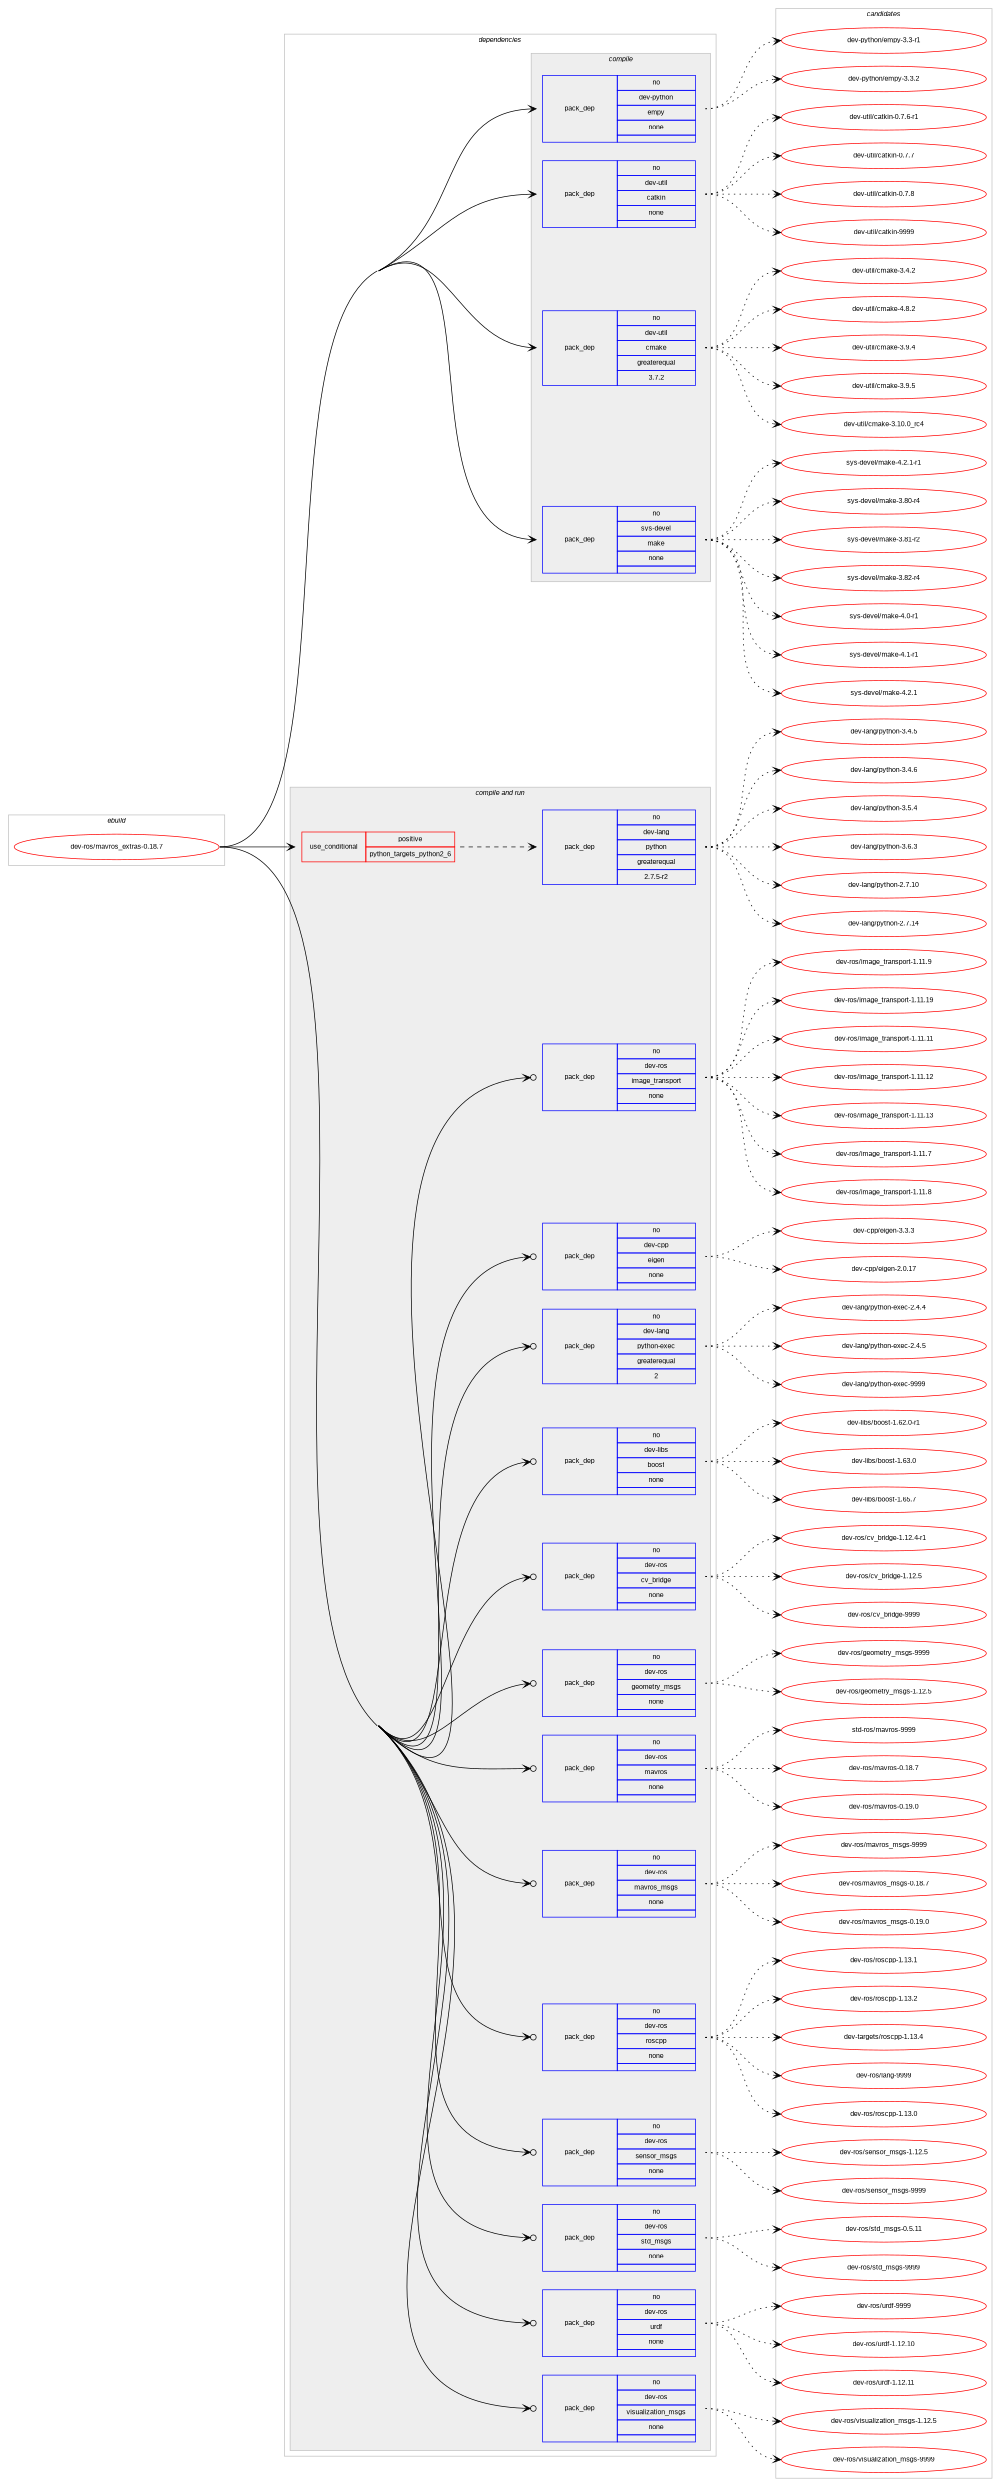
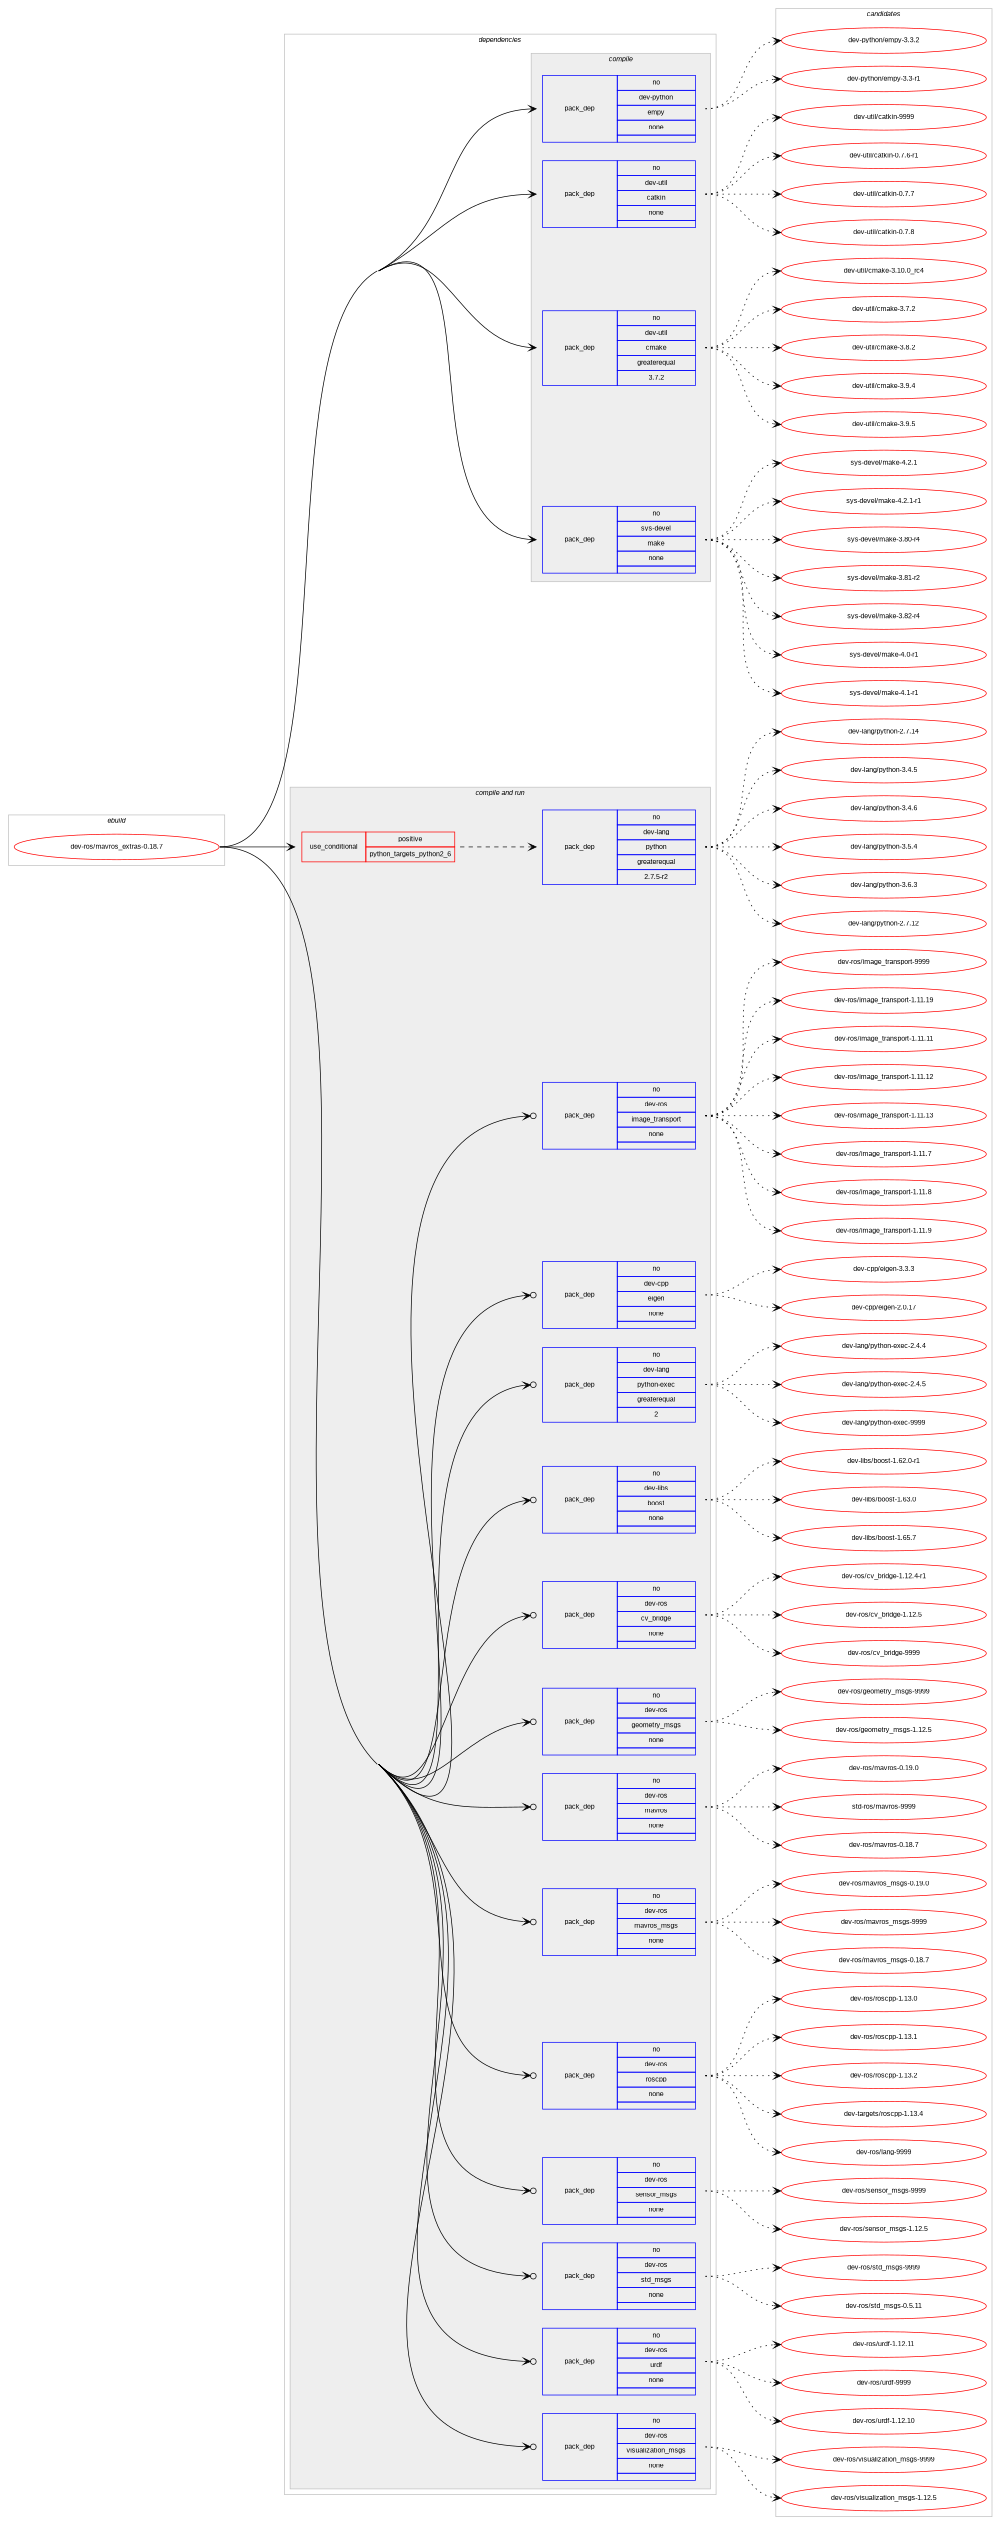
node "dev-util/cmake-3.4.2": label "dev-util/cmake-3.4.2" -> "dev-util/cmake-3.7.2"
node "dev-util/cmake-4.8.2": label "dev-util/cmake-4.8.2" -> "dev-util/cmake-3.8.2"
node "dev-lang/python-2.7.10": label "dev-lang/python-2.7.10" -> "dev-lang/python-2.7.12"
node "dev-ros/image_transport-9999": added
